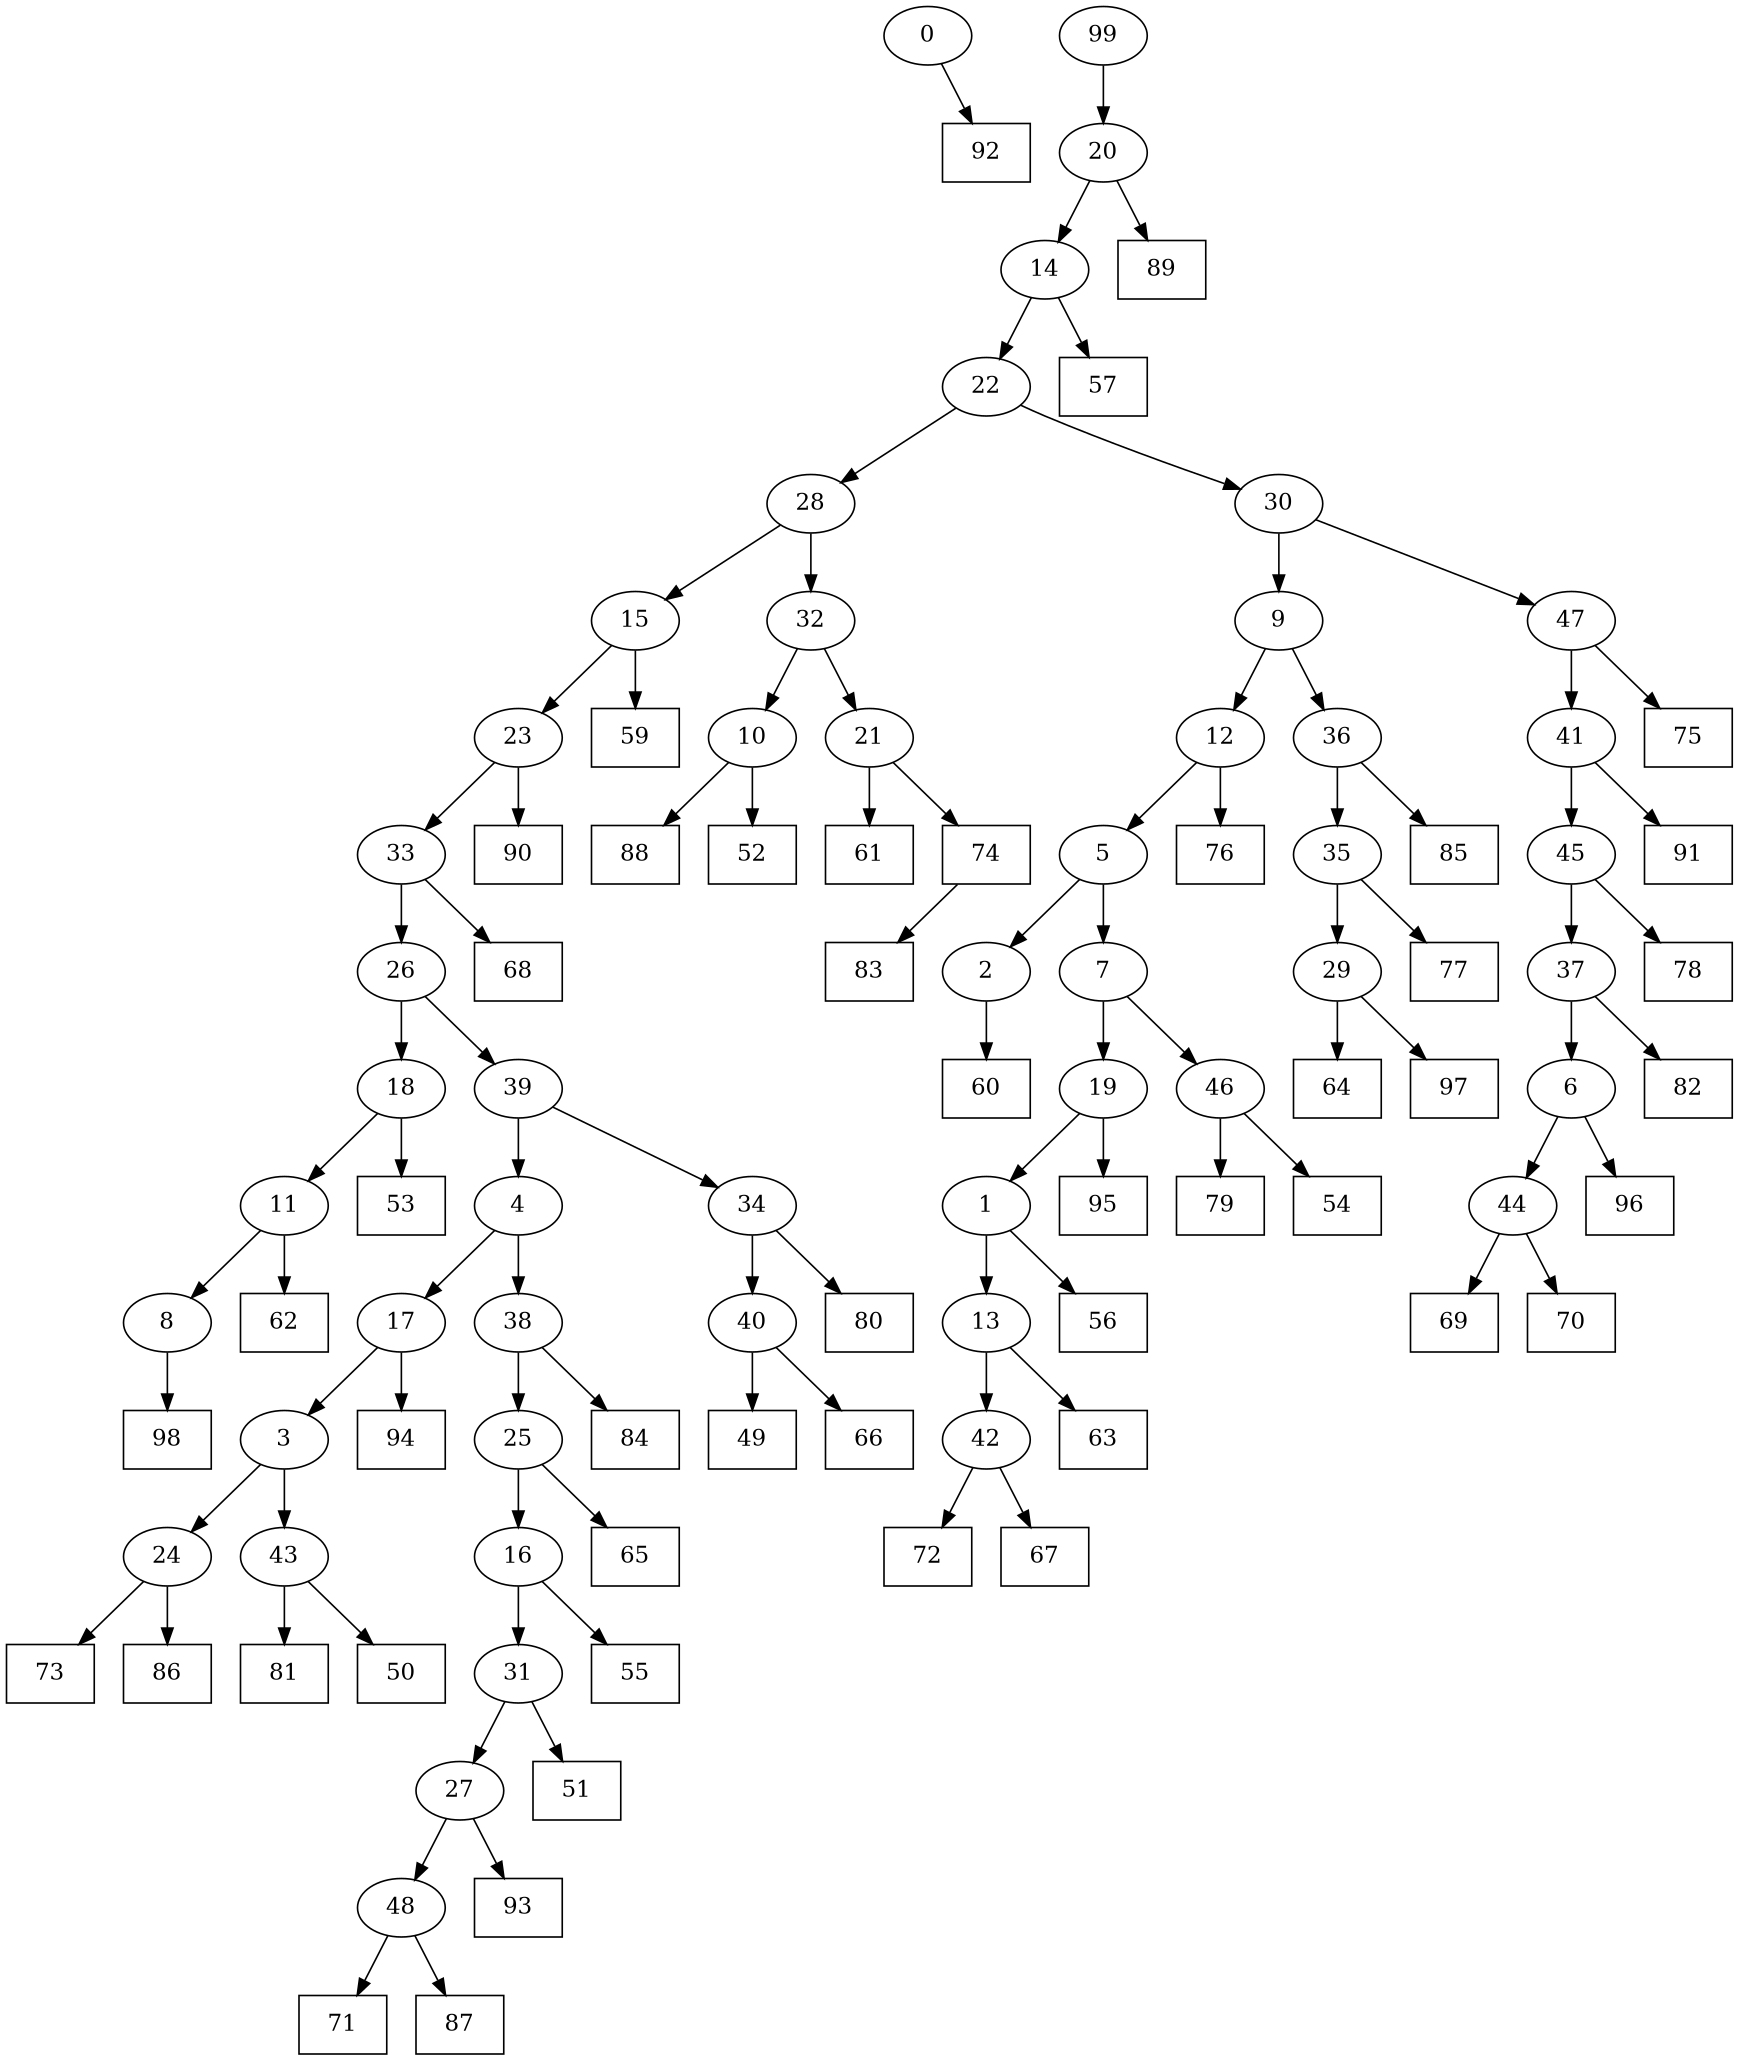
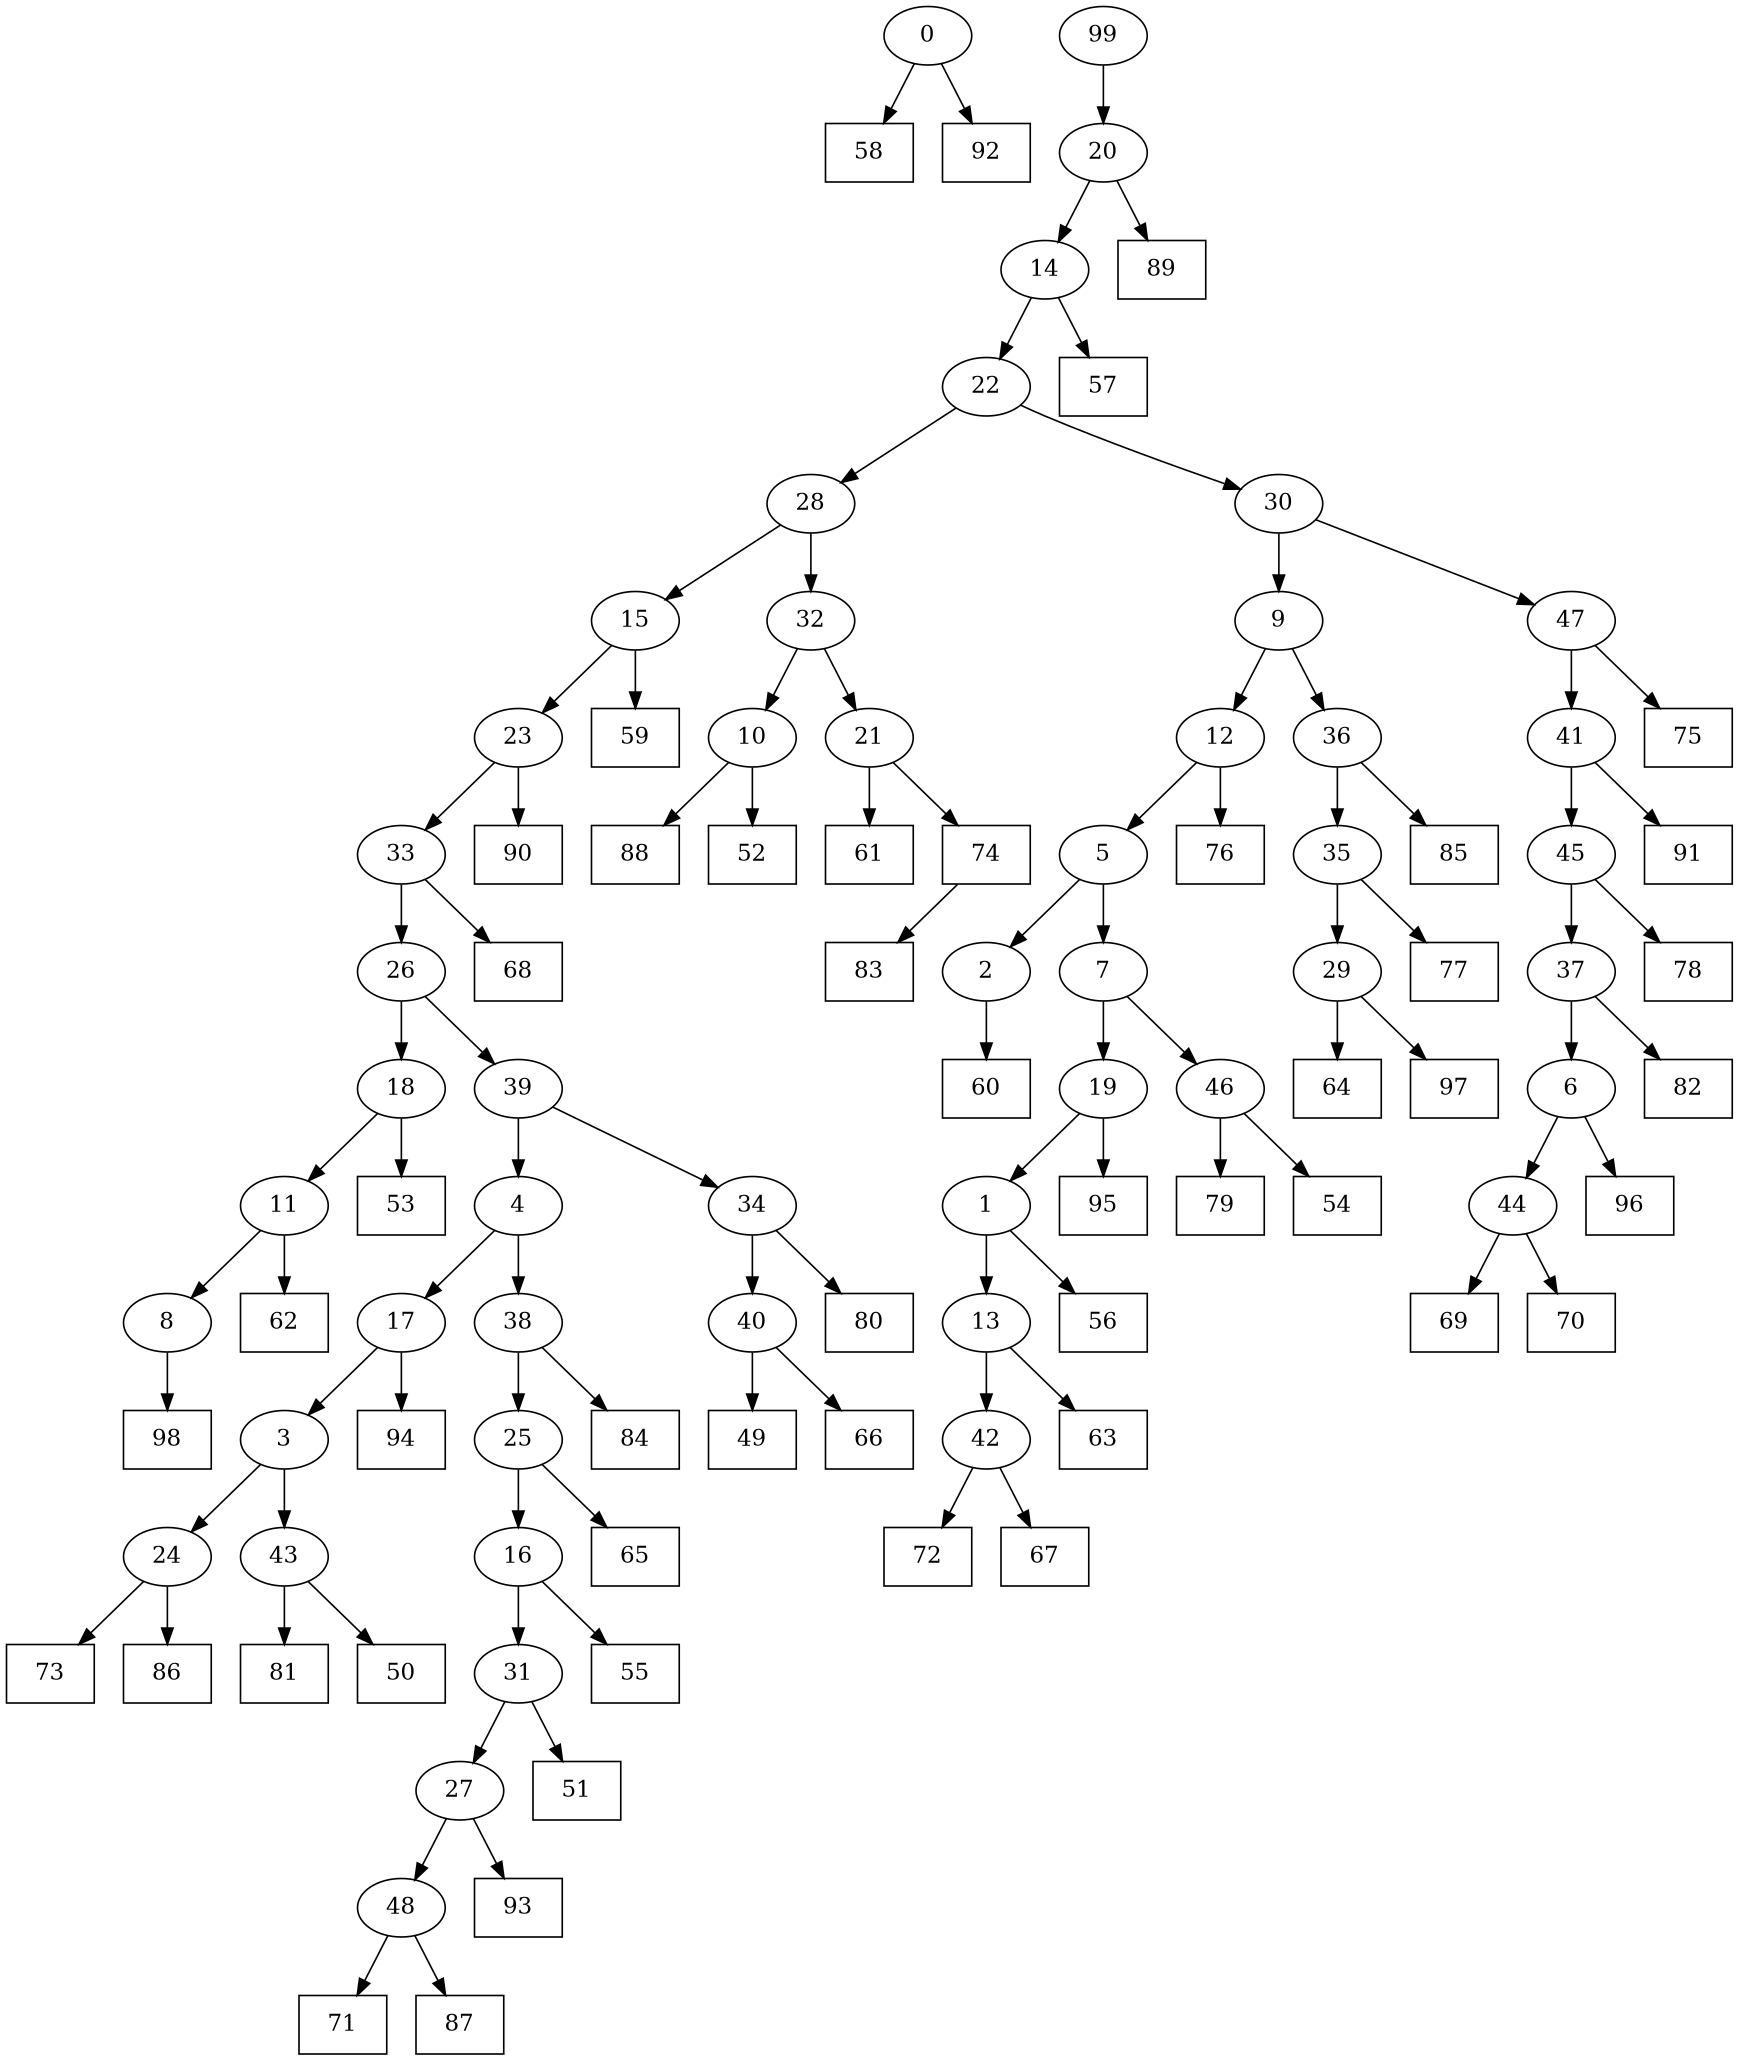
node "58": added
